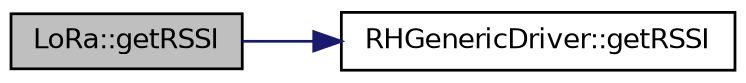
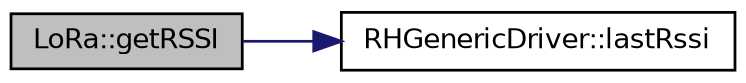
node "RHGenericDriver::getRSSI": label "RHGenericDriver::getRSSI" -> "RHGenericDriver::lastRssi"
